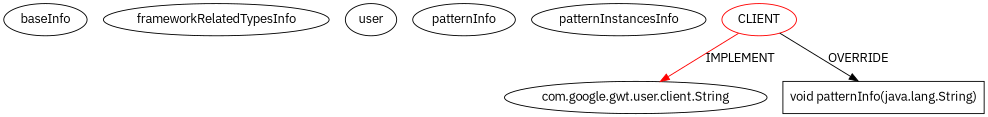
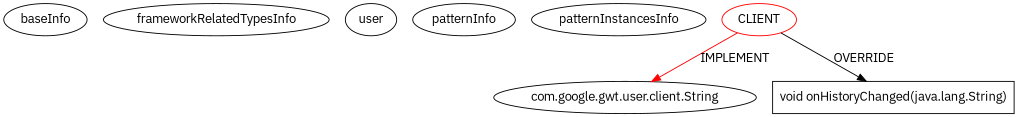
node "void patternInfo(java.lang.String)": label "void patternInfo(java.lang.String)" -> "void onHistoryChanged(java.lang.String)"
